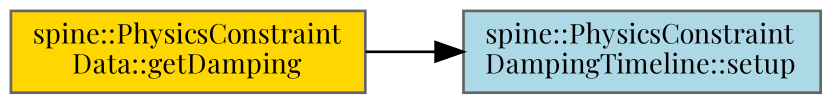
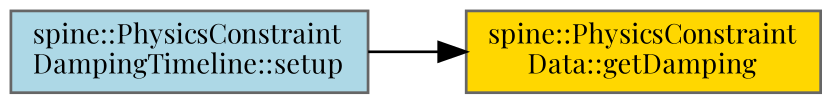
edge "spine::PhysicsConstraint Data::getDamping" -> "spine::PhysicsConstraint DampingTimeline::setup": reversed
